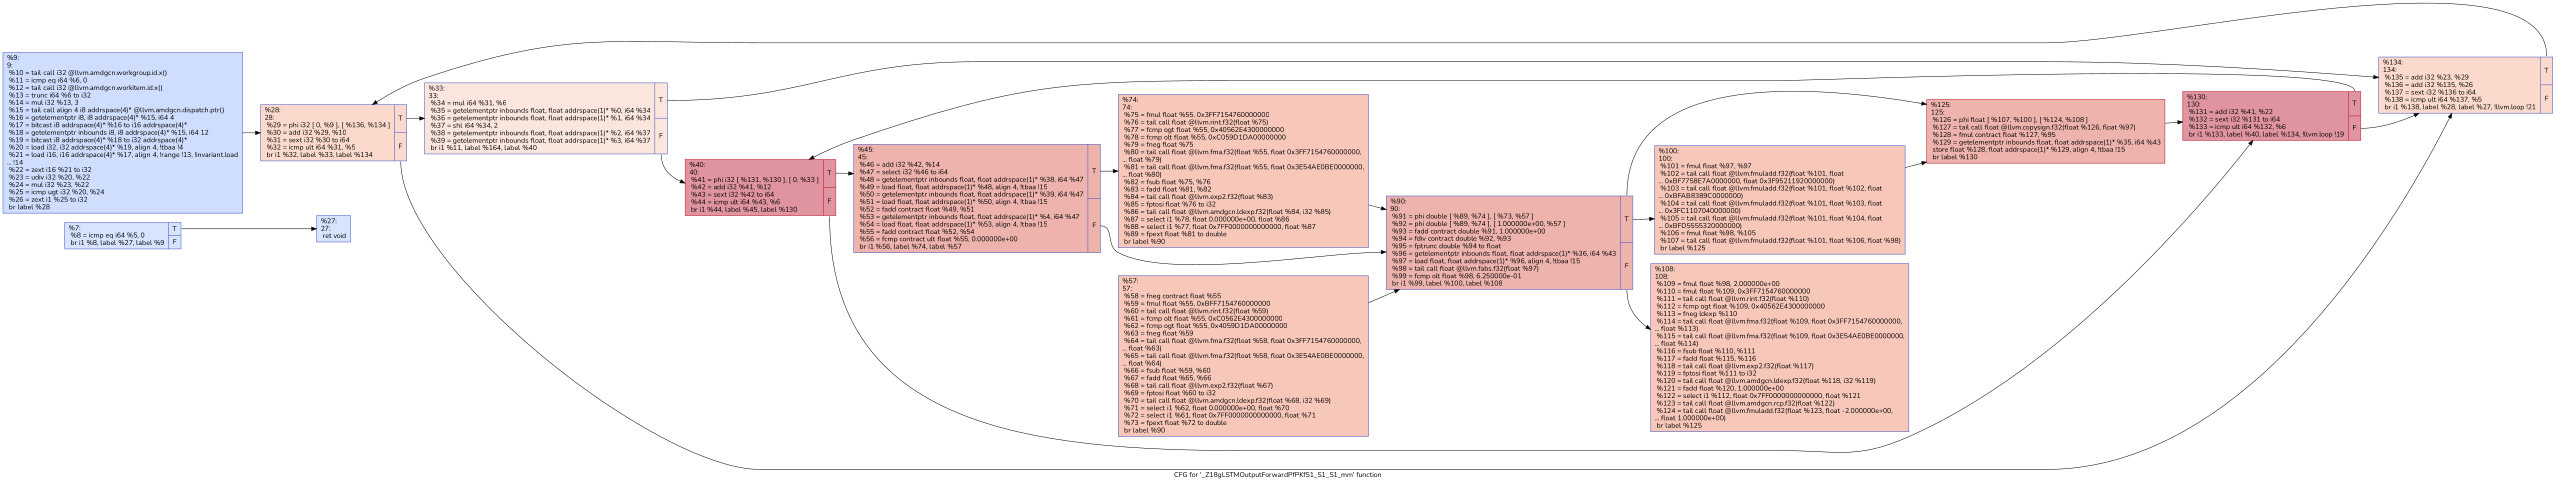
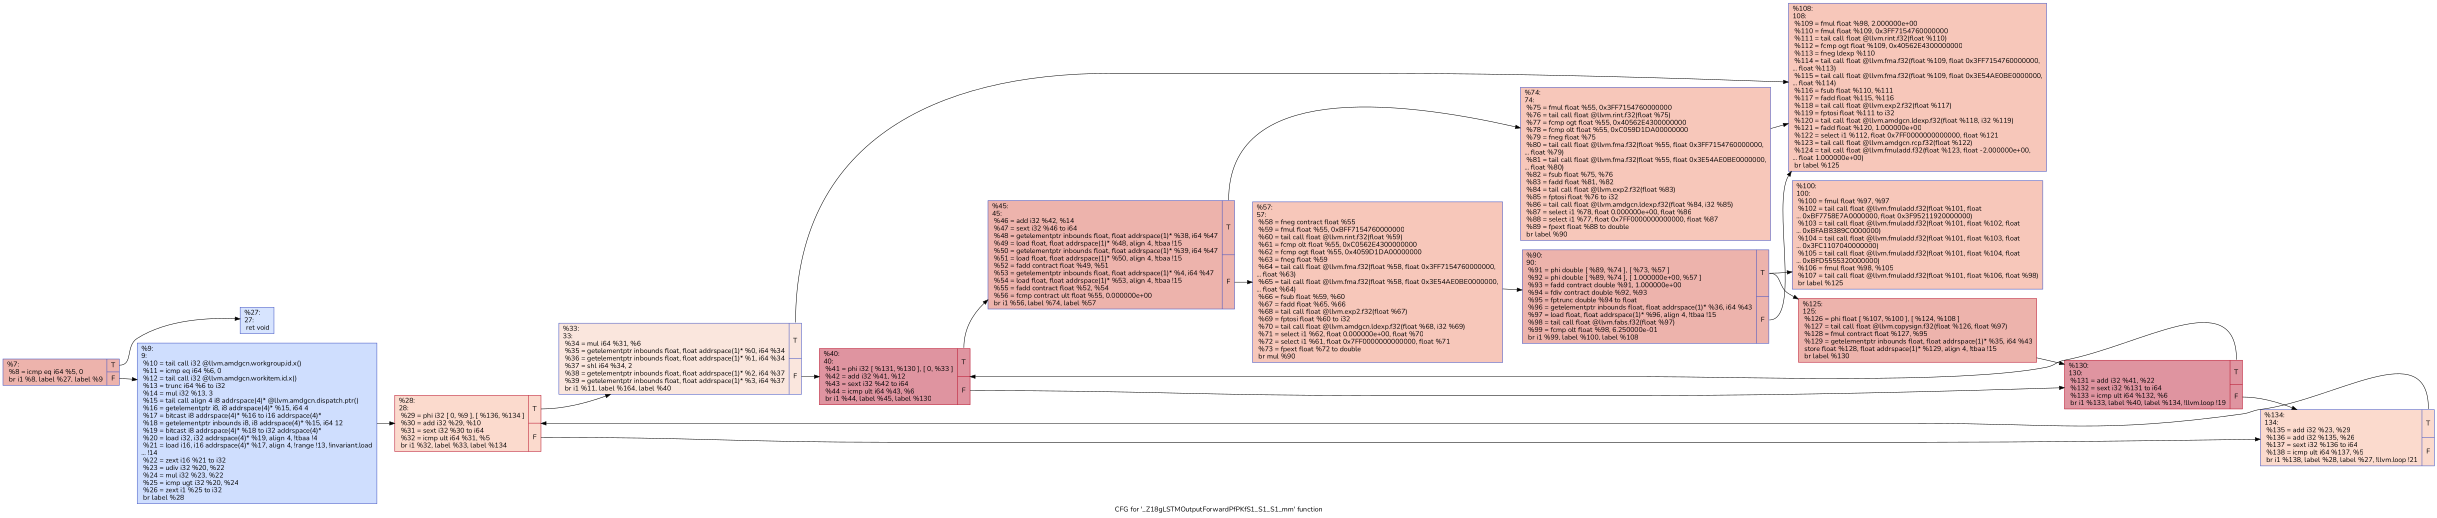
edge "%33:" -> "%134:": now "%33:" -> "%108:"
node "%28:": color #3d50c3ff -> #b70d28ff
edge "%100:" -> "%125:": removed
node "%100:": text "%101 = fmul float %97, %97" -> "%100 = fmul float %97, %97"
node "%45:": text "%47 = select i32 %46 to i64" -> "%47 = sext i32 %46 to i64"
edge "%74:" -> "%90:": now "%74:" -> "%108:"
node "%74:": text "%89 = fpext float %81 to double" -> "%89 = fpext float %88 to double"
node "%7:": fillcolor #a5c3fe70 -> #d6524470
edge "%45:" -> "%90:": now "%45:" -> "%57:"
edge "%7:" -> "%9:": added
node "%57:": text "br label %90" -> "br mul %90"
